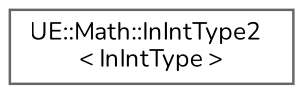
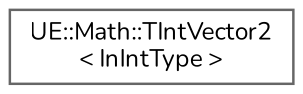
node "UE::Math::InIntType2 < InIntType >": label "UE::Math::InIntType2 < InIntType >" -> "UE::Math::TIntVector2 < InIntType >"
